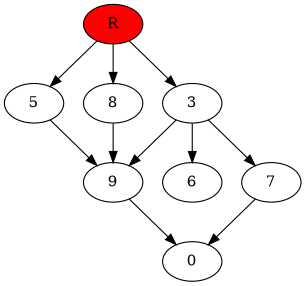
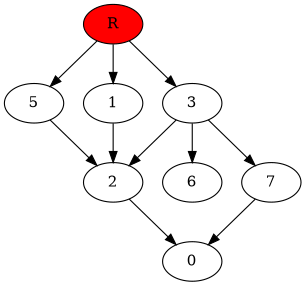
node "8": label "8" -> "1"
node "9": label "9" -> "2"
